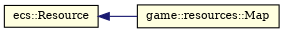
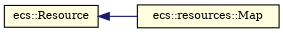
node "game::resources::Map": label "game::resources::Map" -> "ecs::resources::Map"
